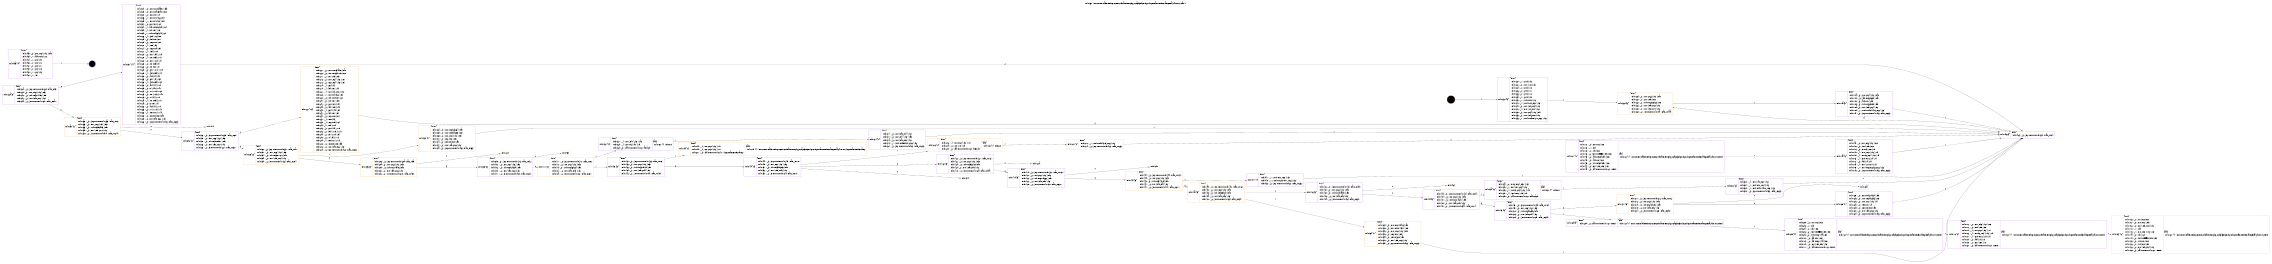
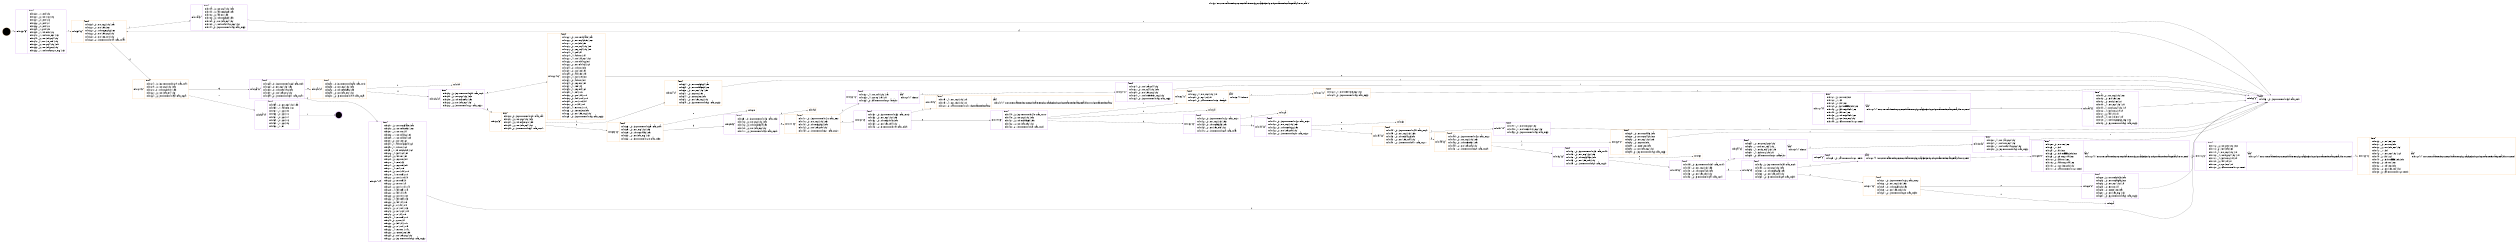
node "0x401374 [22]": added
